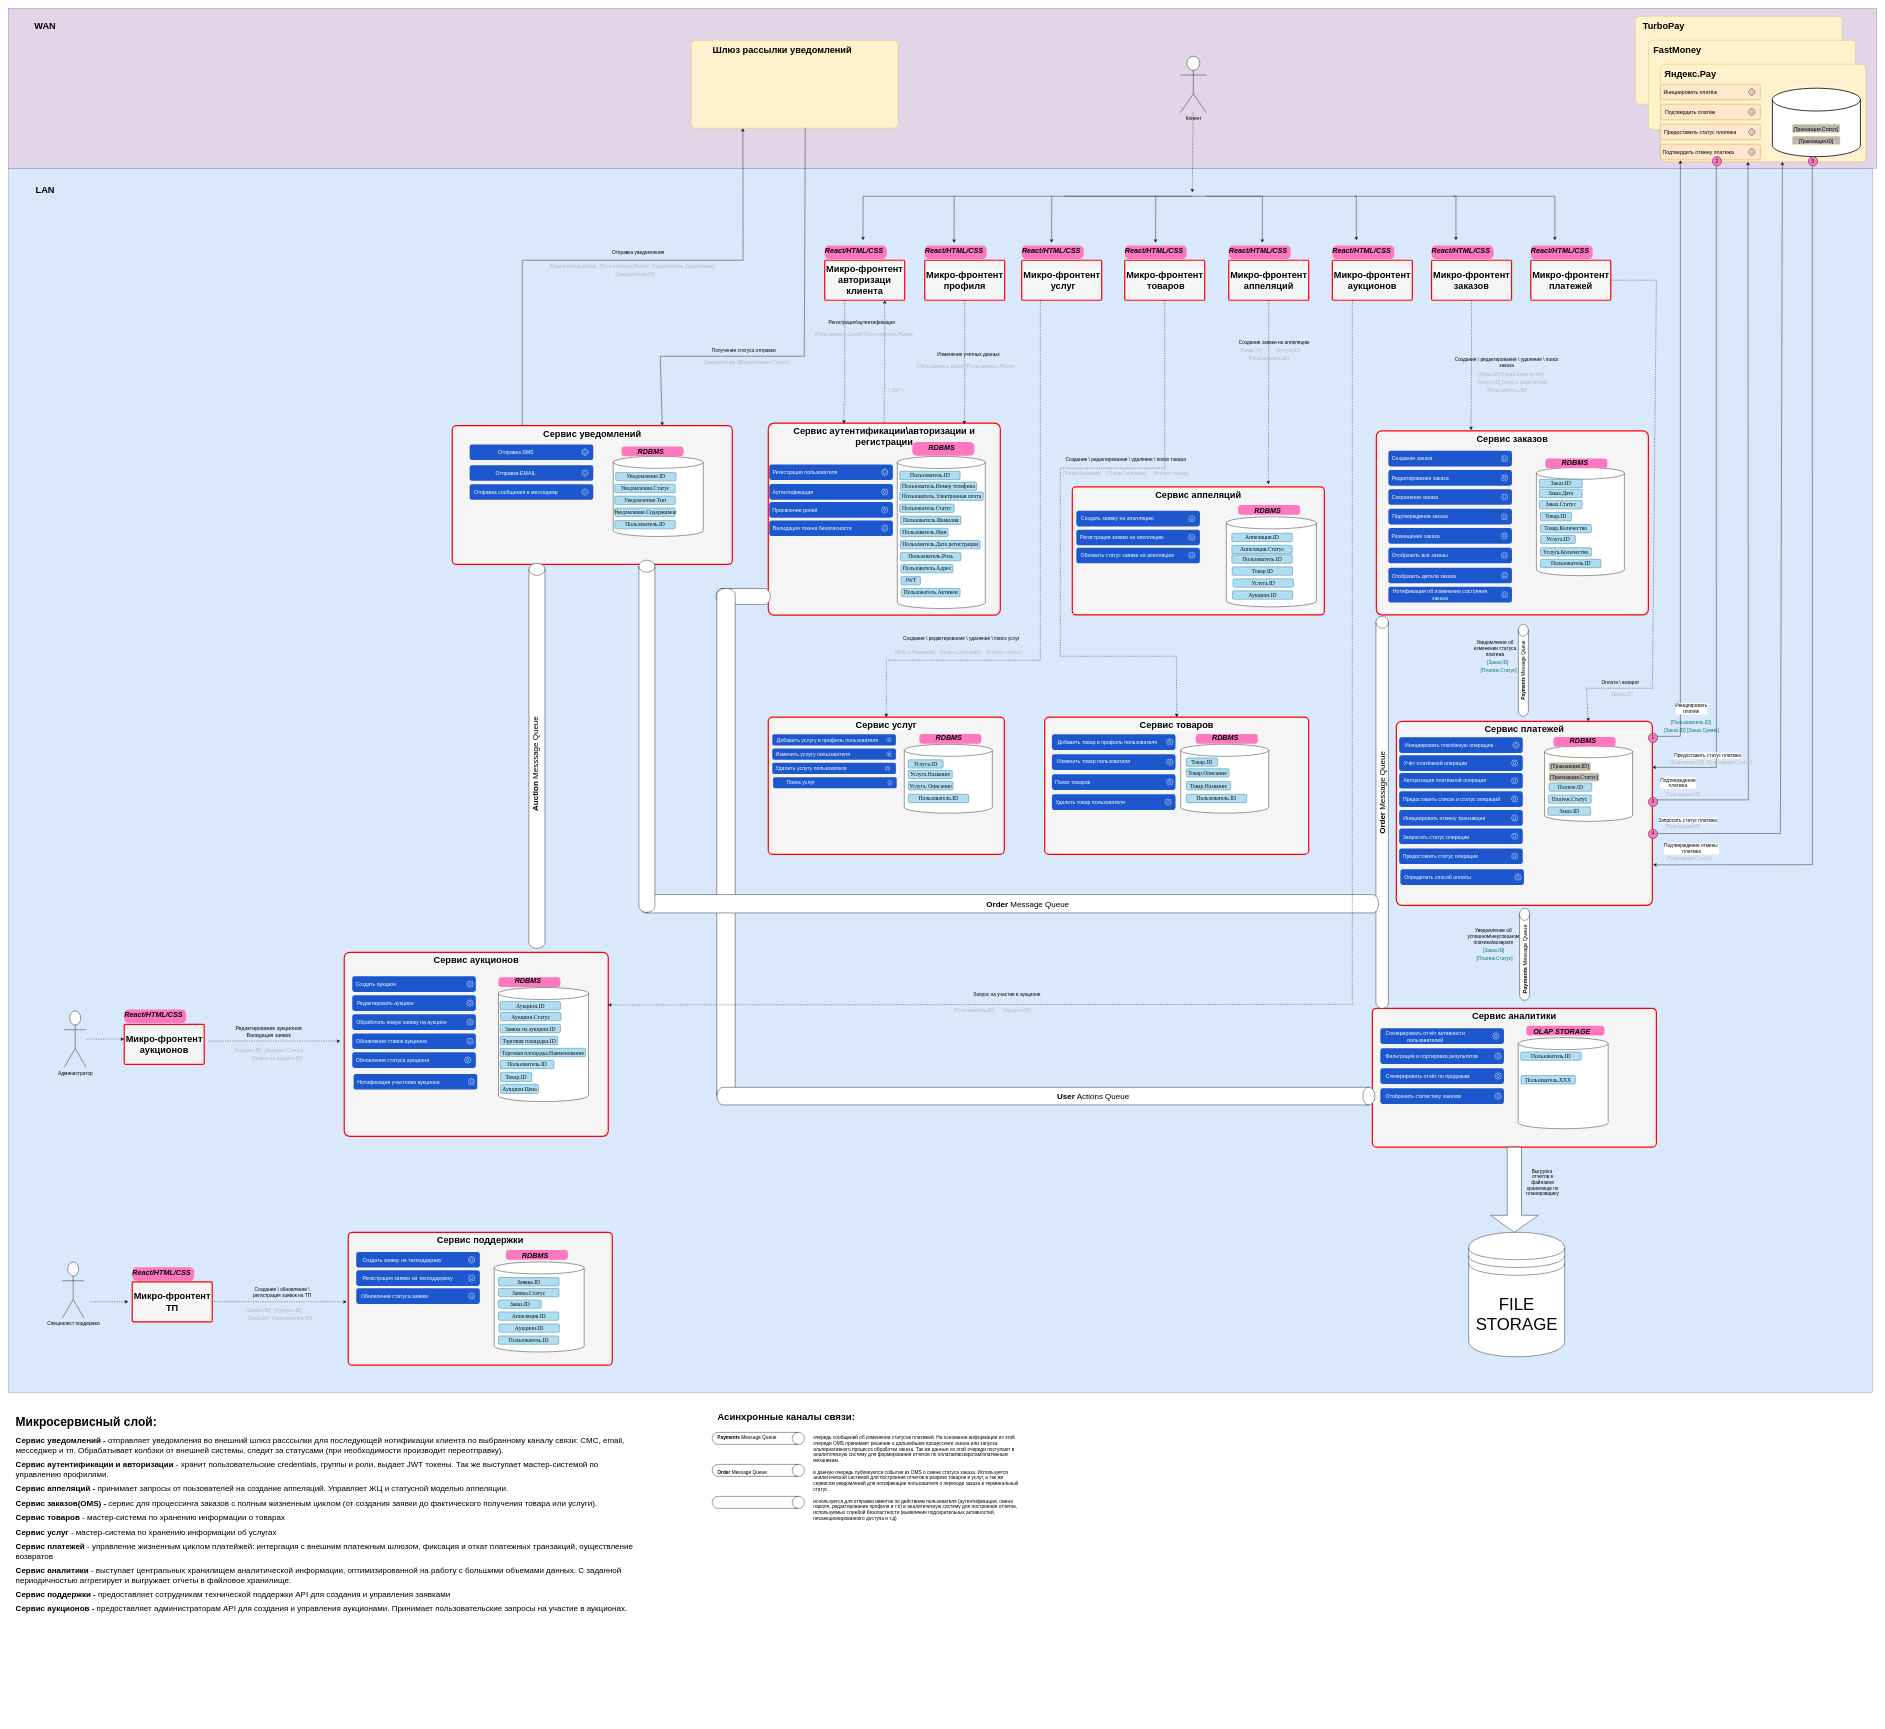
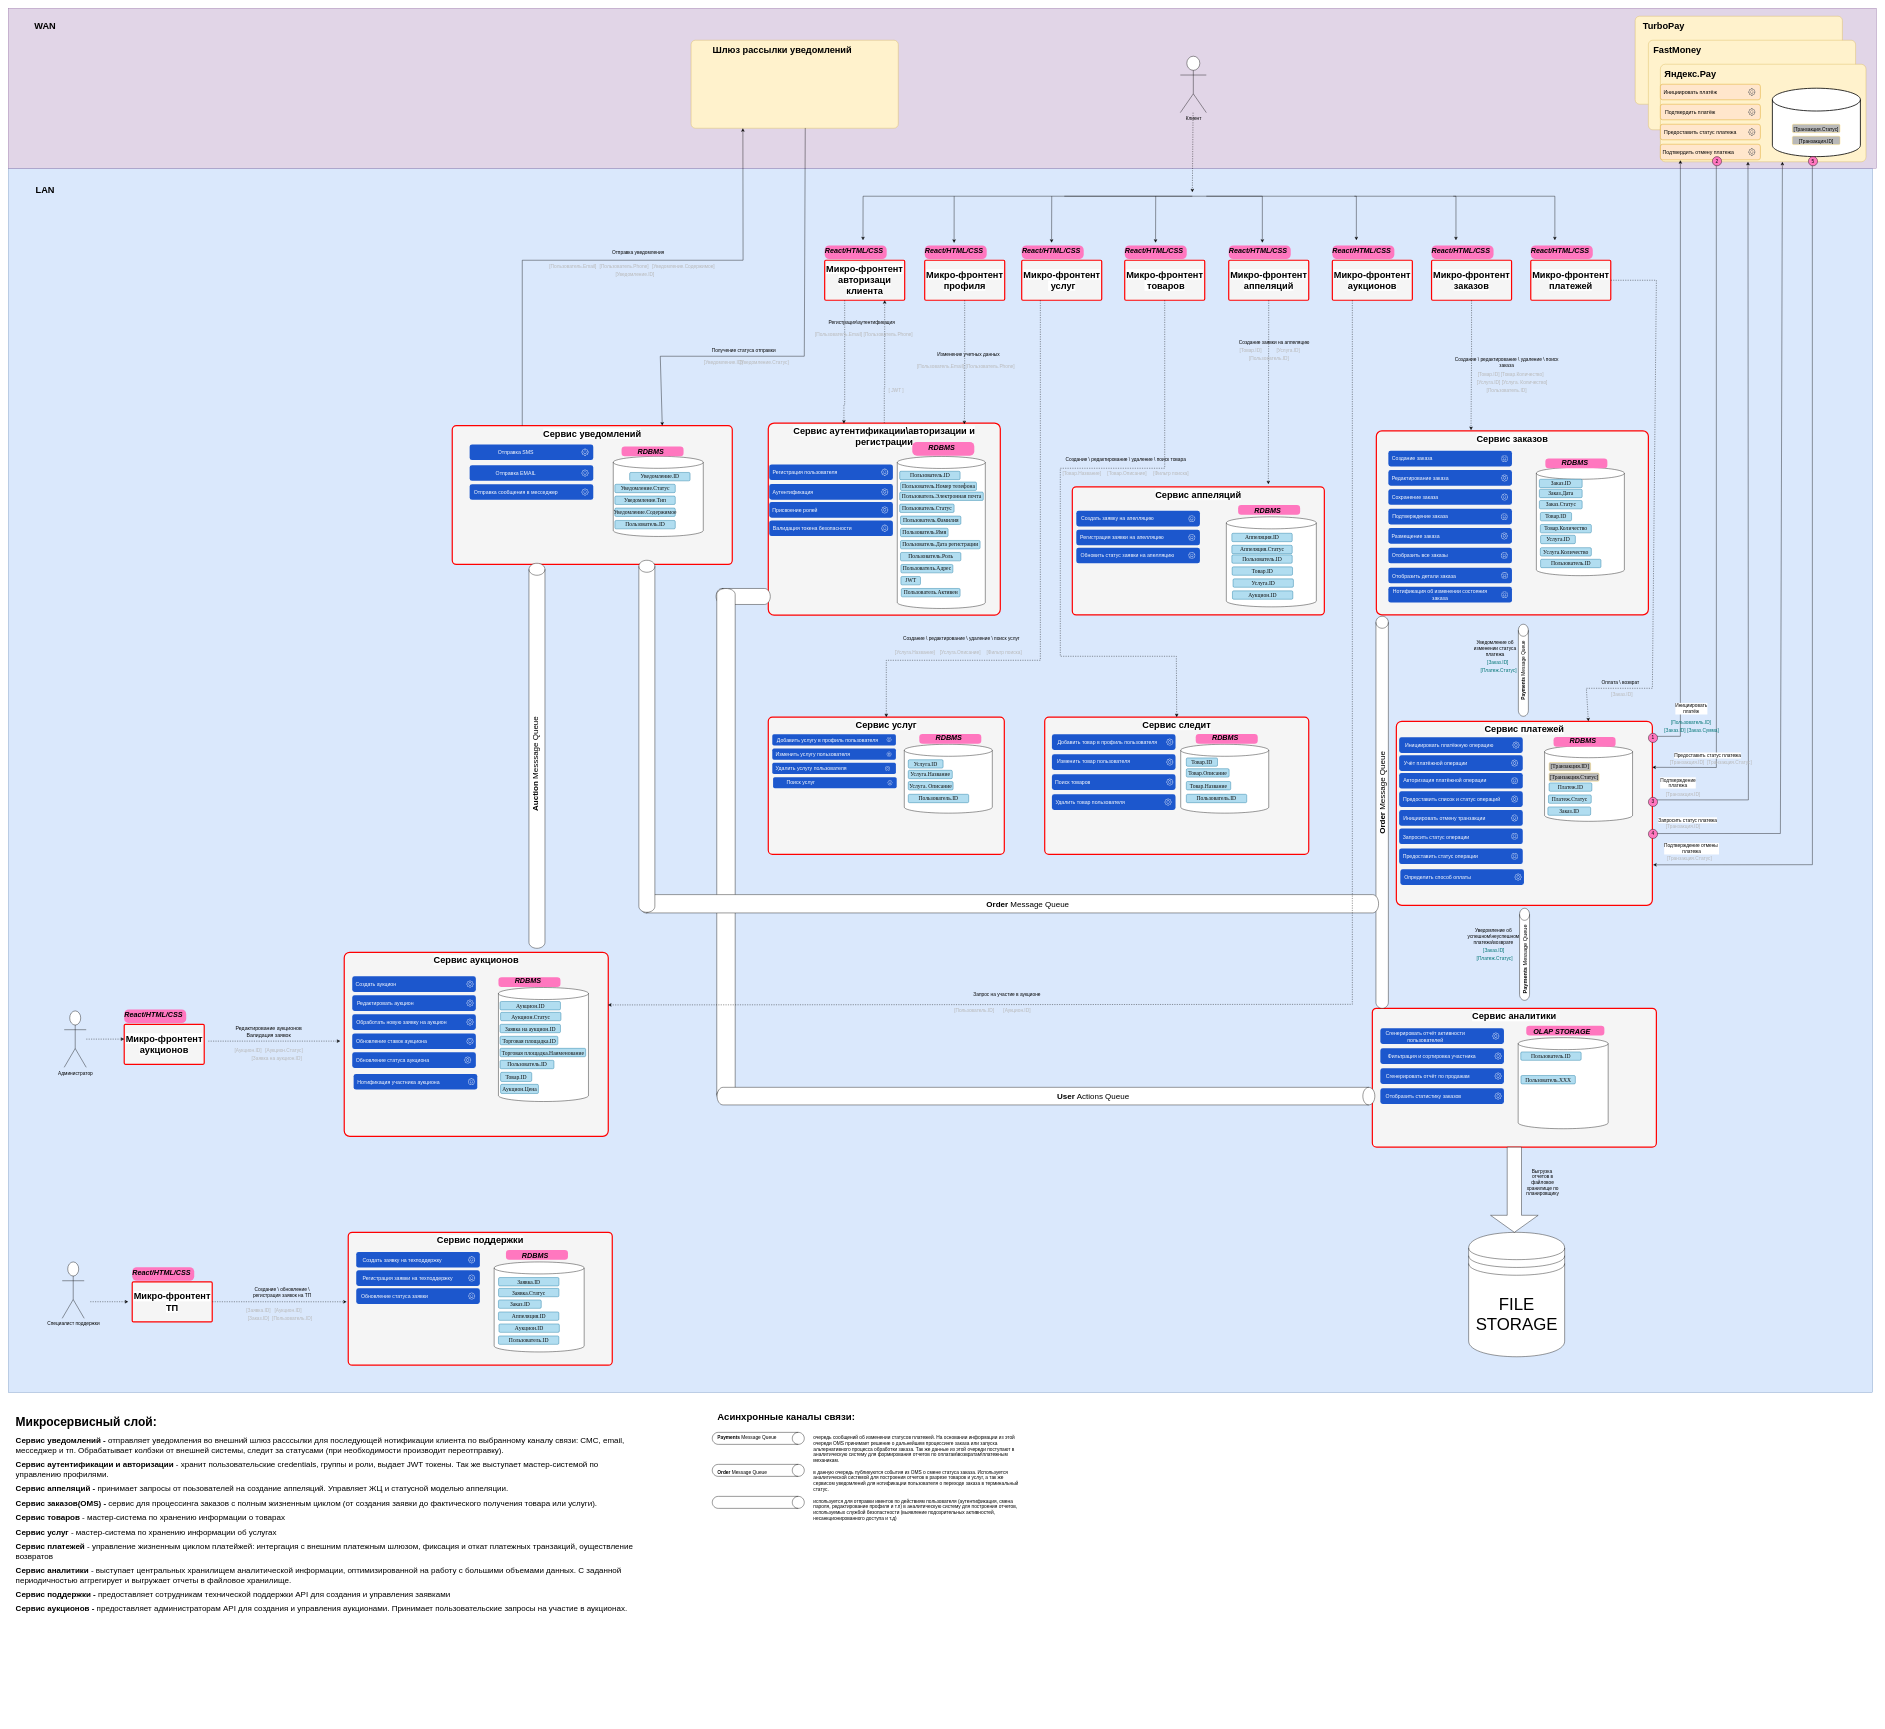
node "Уведомление.ID": moved (646, 477) -> (660, 477)
node "Сервис товаров": label "Сервис товаров" -> "Сервис следит"
node "Фильтрация и сортировка результатов": label "Фильтрация и сортировка результатов" -> "Фильтрация и сортировка участника"
